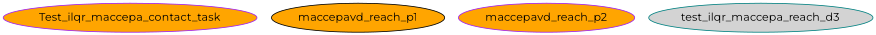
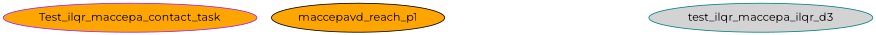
node "maccepavd_reach_p2": removed
node "test_ilqr_maccepa_reach_d3": label "test_ilqr_maccepa_reach_d3" -> "test_ilqr_maccepa_ilqr_d3"
